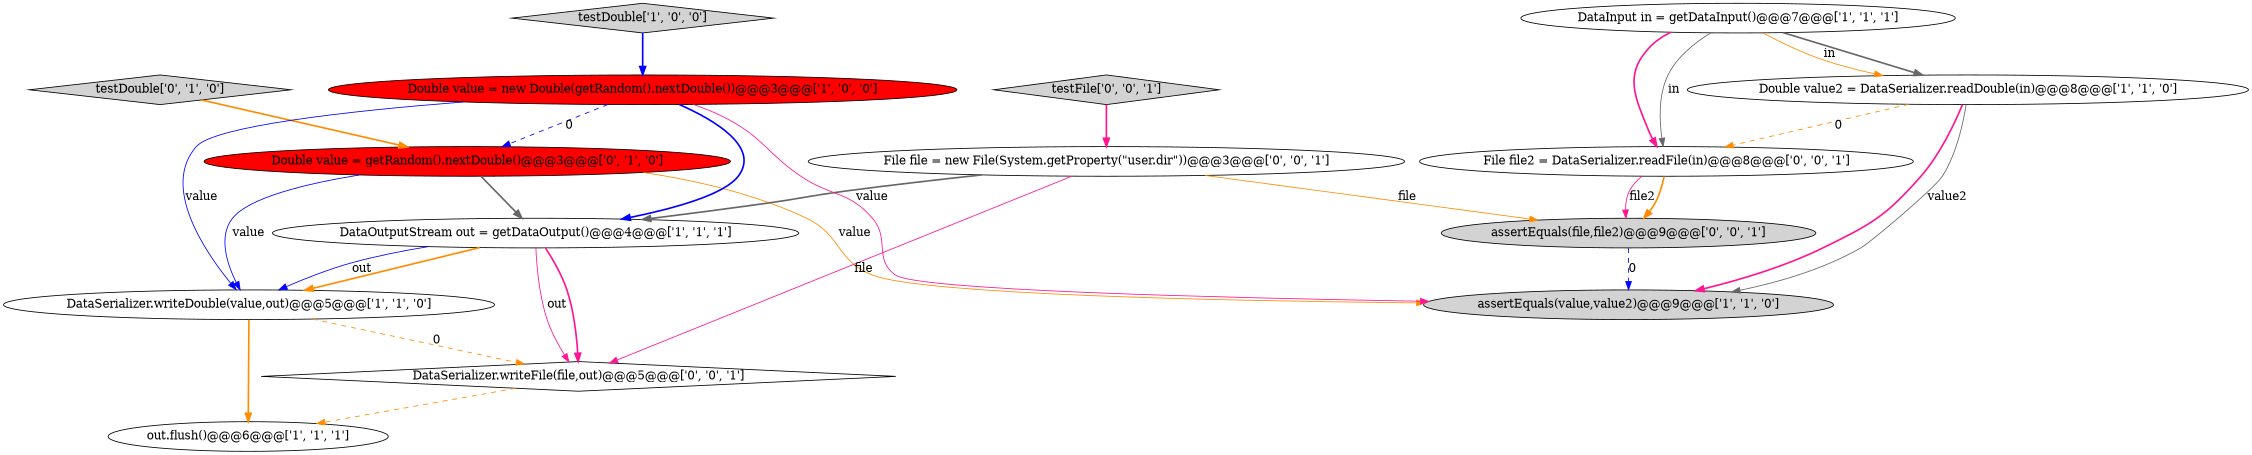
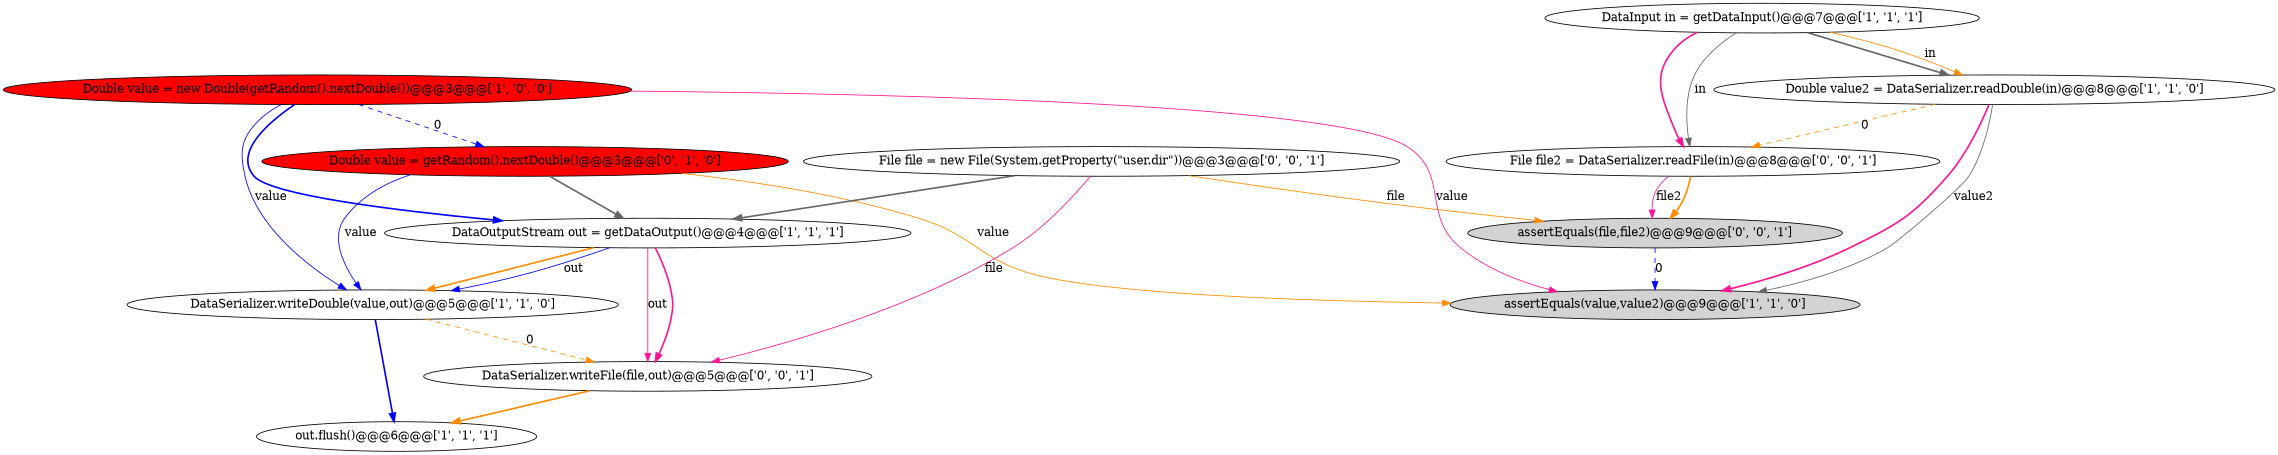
node "testDouble['1', '0', '0']": removed
node "testDouble['0', '1', '0']": removed
node "testFile['0', '0', '1']": removed
edge "DataSerializer.writeDouble(value,out)@@@5@@@['1', '1', '0']" -> "out.flush()@@@6@@@['1', '1', '1']": color darkorange -> blue
node "DataSerializer.writeFile(file,out)@@@5@@@['0', '0', '1']": shape diamond -> ellipse
edge "DataSerializer.writeFile(file,out)@@@5@@@['0', '0', '1']" -> "out.flush()@@@6@@@['1', '1', '1']": style dashed -> bold
